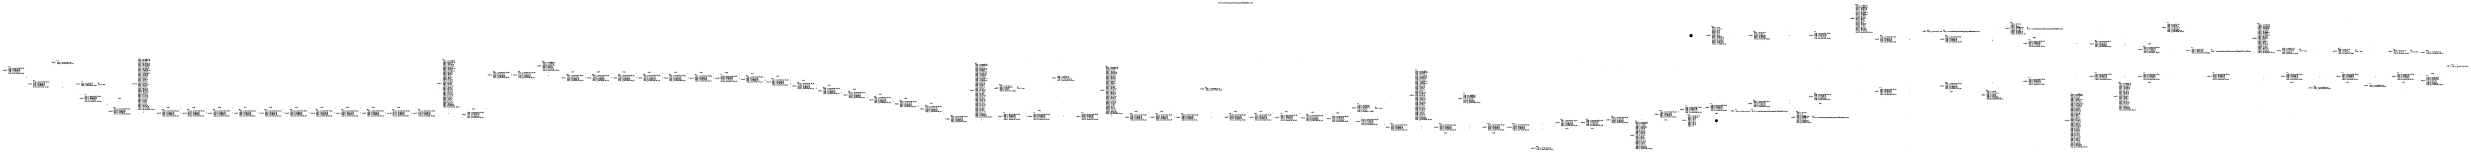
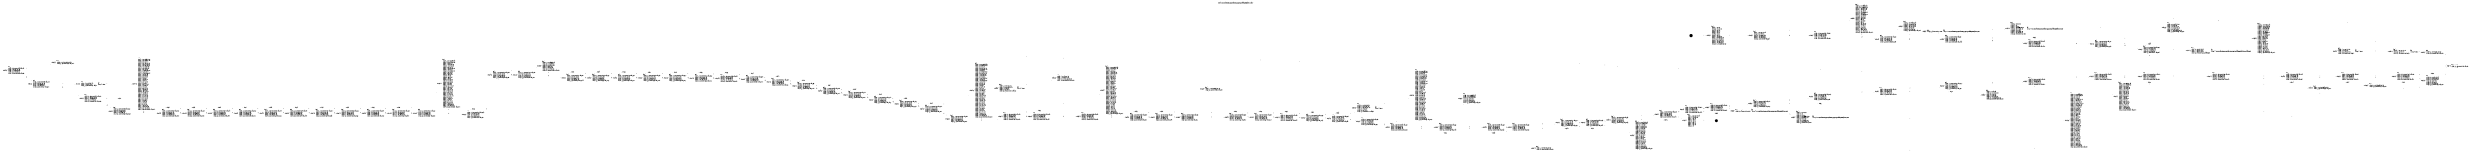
node "0x402adc [30]": added
node "0x402d84 [23]": removed
